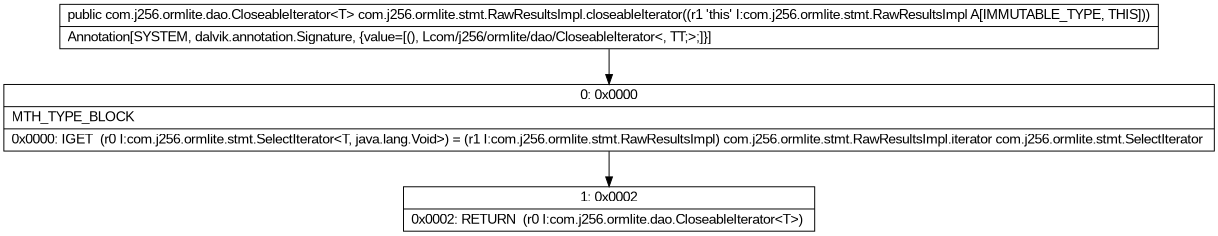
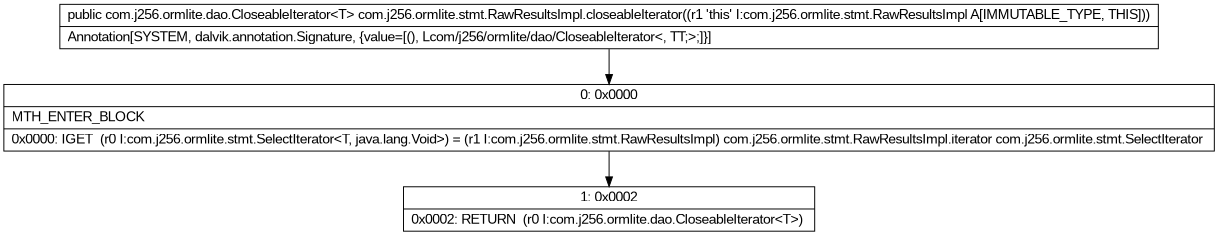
node "0: 0x0000": text "MTH_TYPE_BLOCK" -> "MTH_ENTER_BLOCK"
